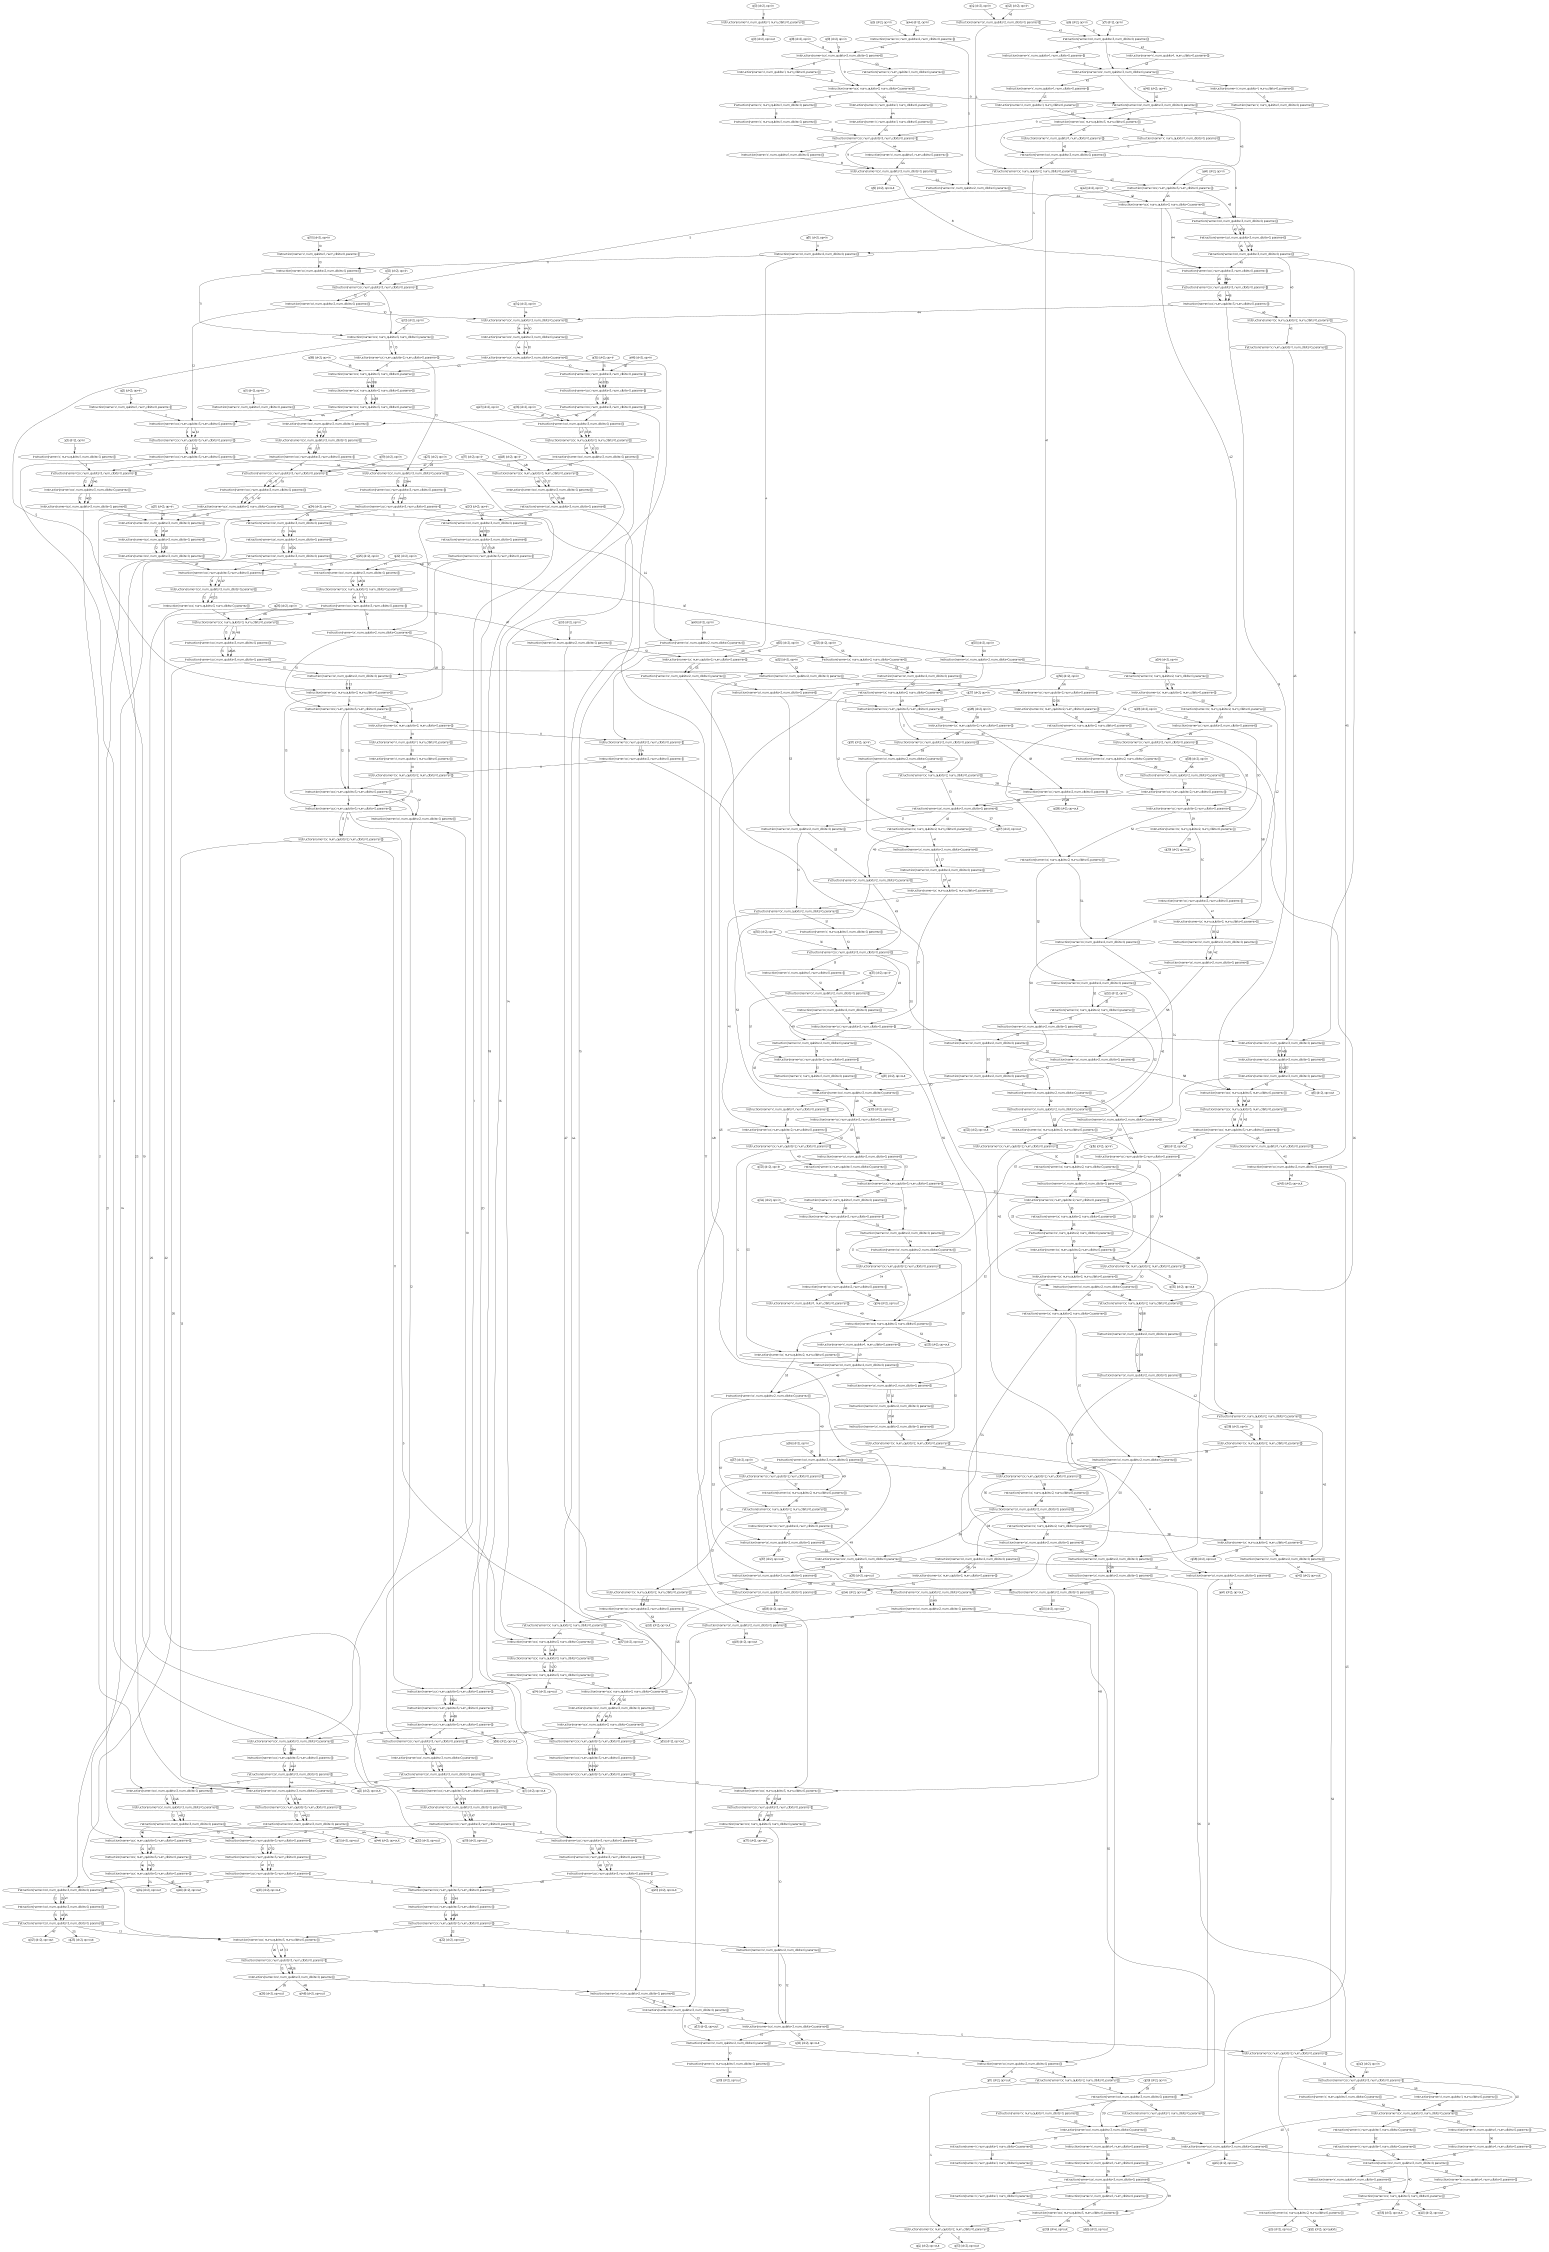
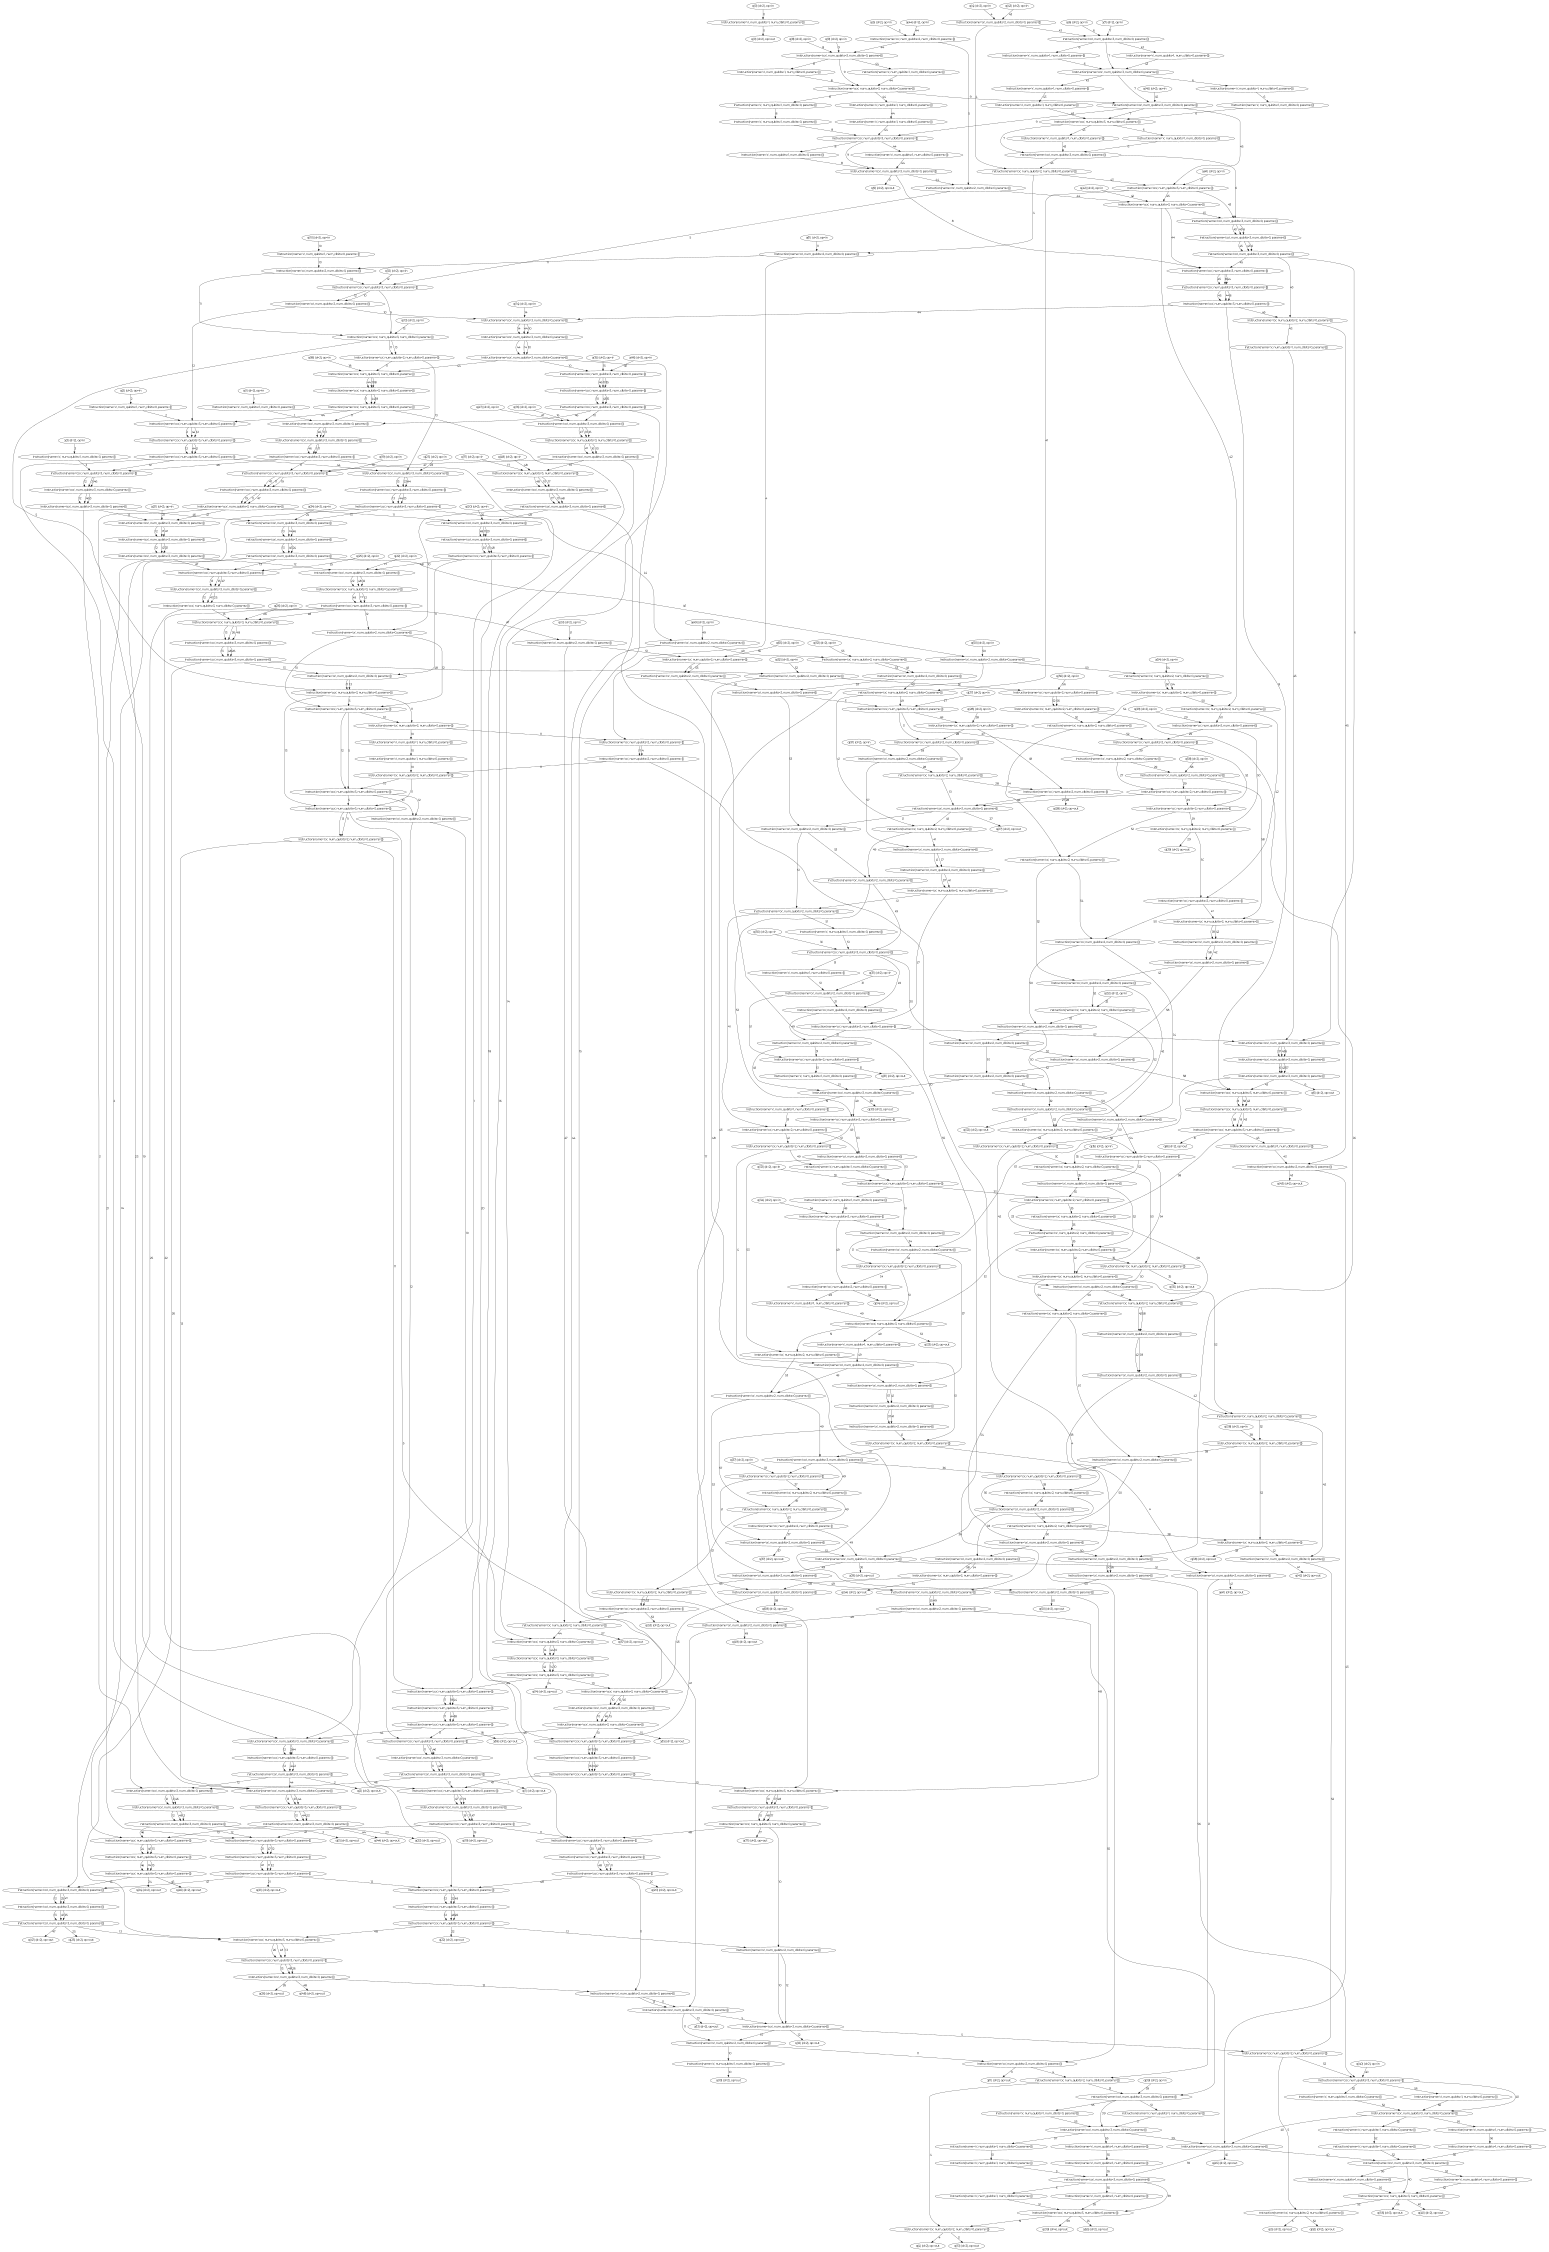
node "q(36) (d=2), op=in": removed
node "q(52) (d=2), op=qubits": label "q(52) (d=2), op=qubits" -> "q(52) (d=2), op=out"
